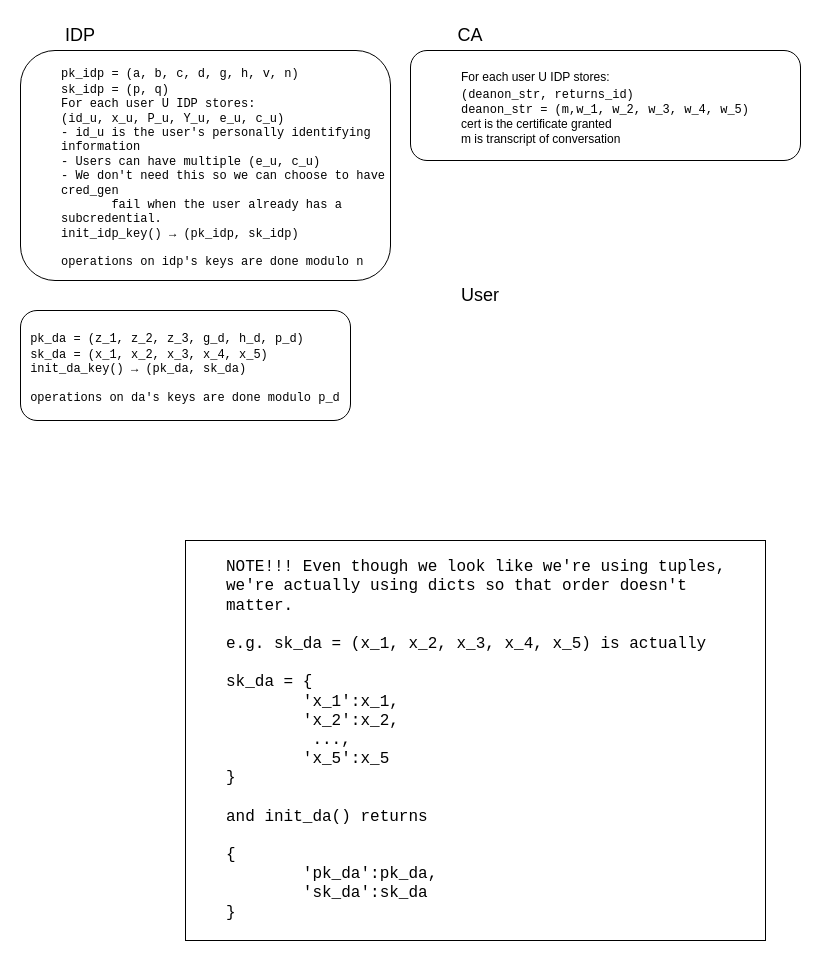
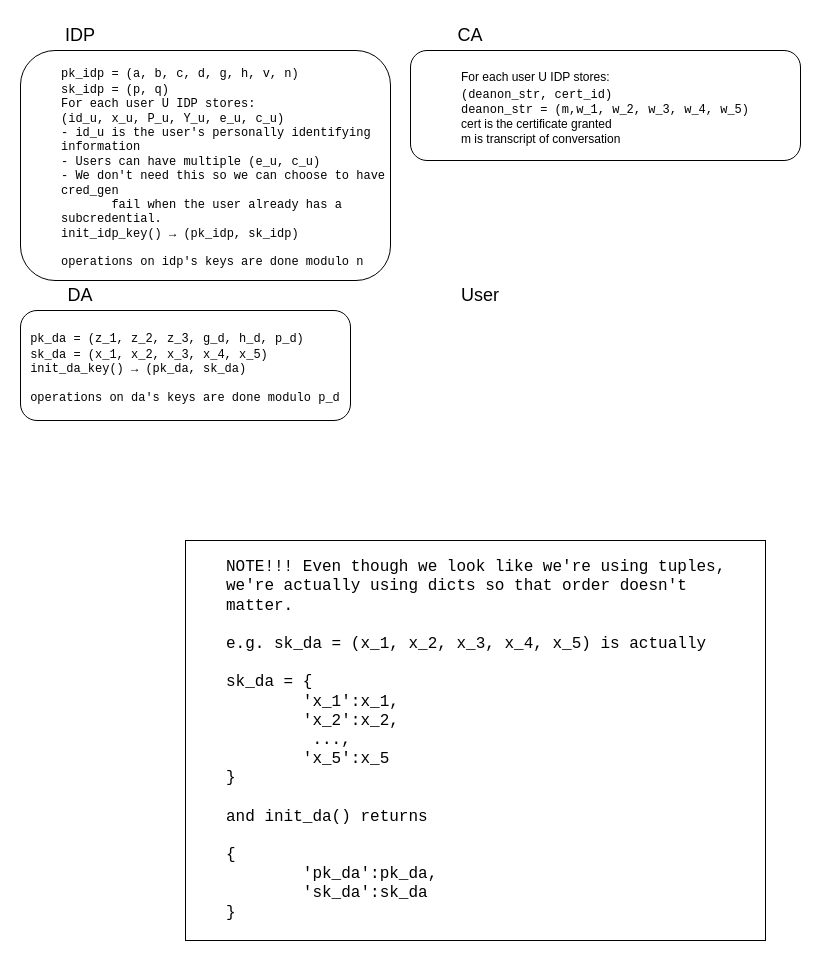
node "For each user U IDP stores: (deanon_str, returns_id) deanon_str = (m,w_1, w_2, w_3, w_4, w_5) cert is the certificate granted m is transcript of conversation": label "For each user U IDP stores: (deanon_str, returns_id) deanon_str = (m,w_1, w_2, w_3, w_4, w_5) cert is the certificate granted m is transcript of conversation" -> "For each user U IDP stores: (deanon_str, cert_id) deanon_str = (m,w_1, w_2, w_3, w_4, w_5) cert is the certificate granted m is transcript of conversation"
node "DA": added
